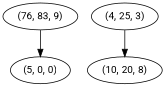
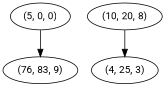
edge "(76, 83, 9)" -> "(5, 0, 0)": reversed
edge "(4, 25, 3)" -> "(10, 20, 8)": reversed
